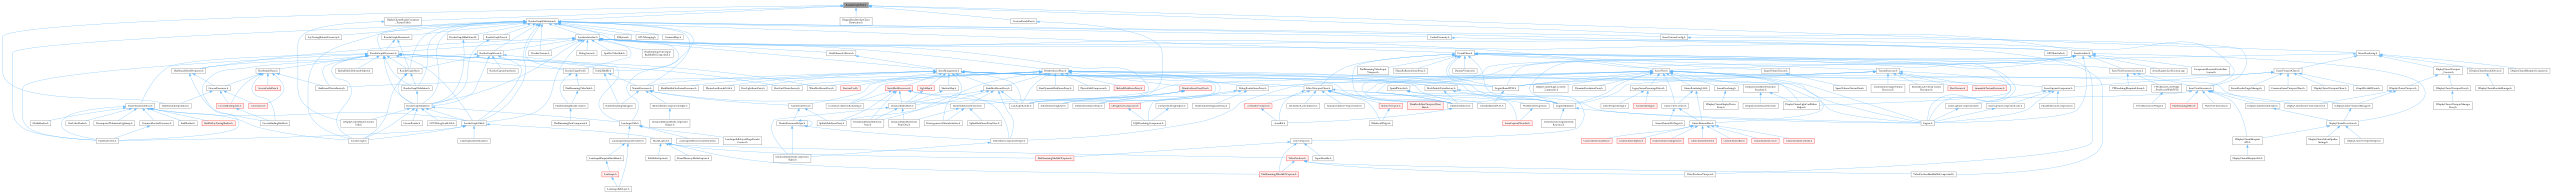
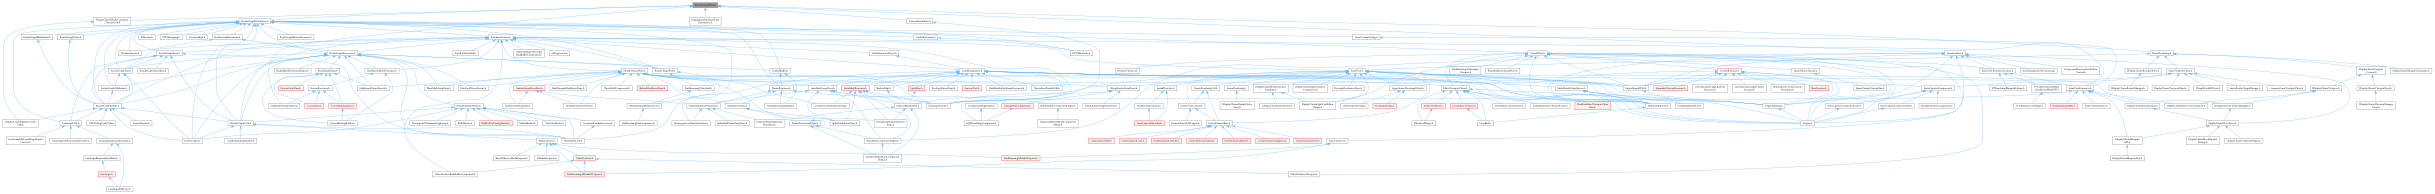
node "TextureResource.h": color grey40 -> red
edge "TextureRenderTarget2DArray Resource.h" -> "EngineMinimal.h": now "TextureRenderTarget2DArray Resource.h" -> "TextureResource.h"
node "InputHandler.h": removed
